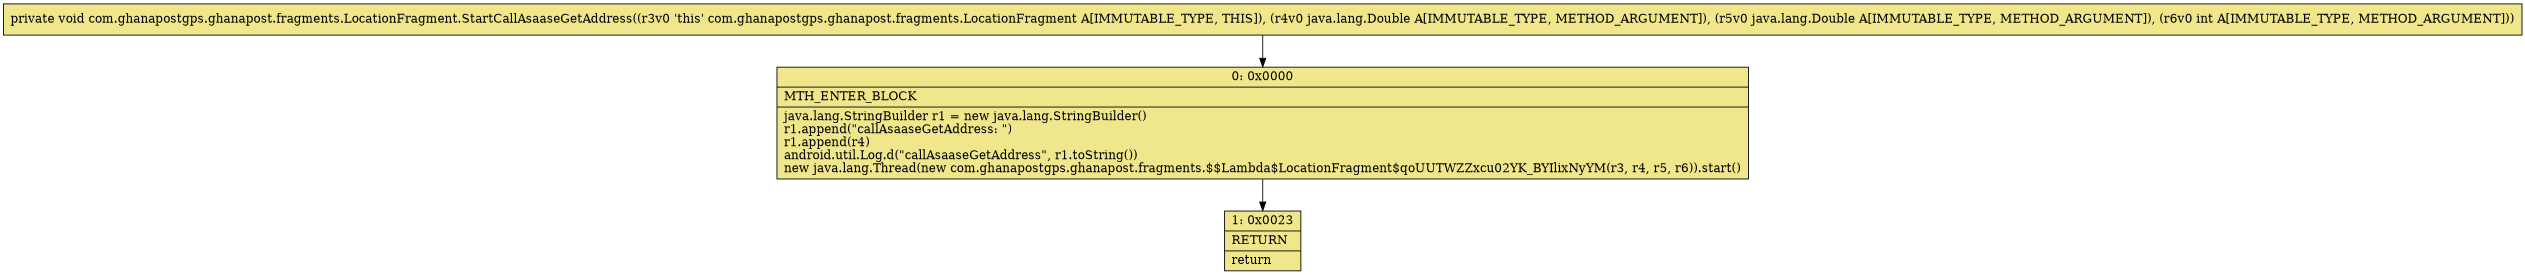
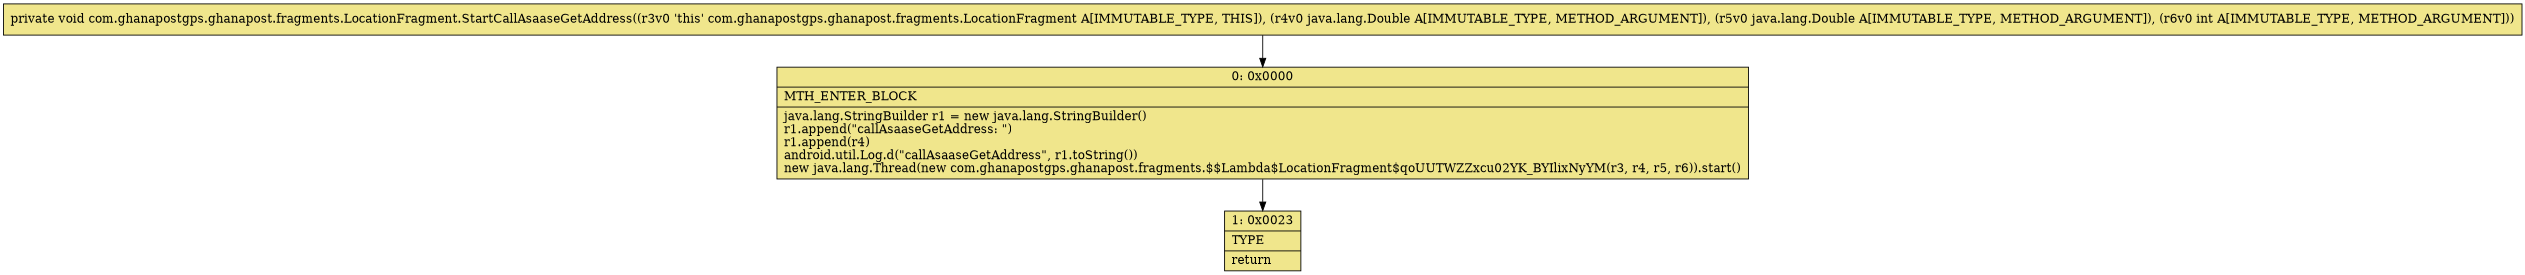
node "1: 0x0023": text "RETURN" -> "TYPE"
